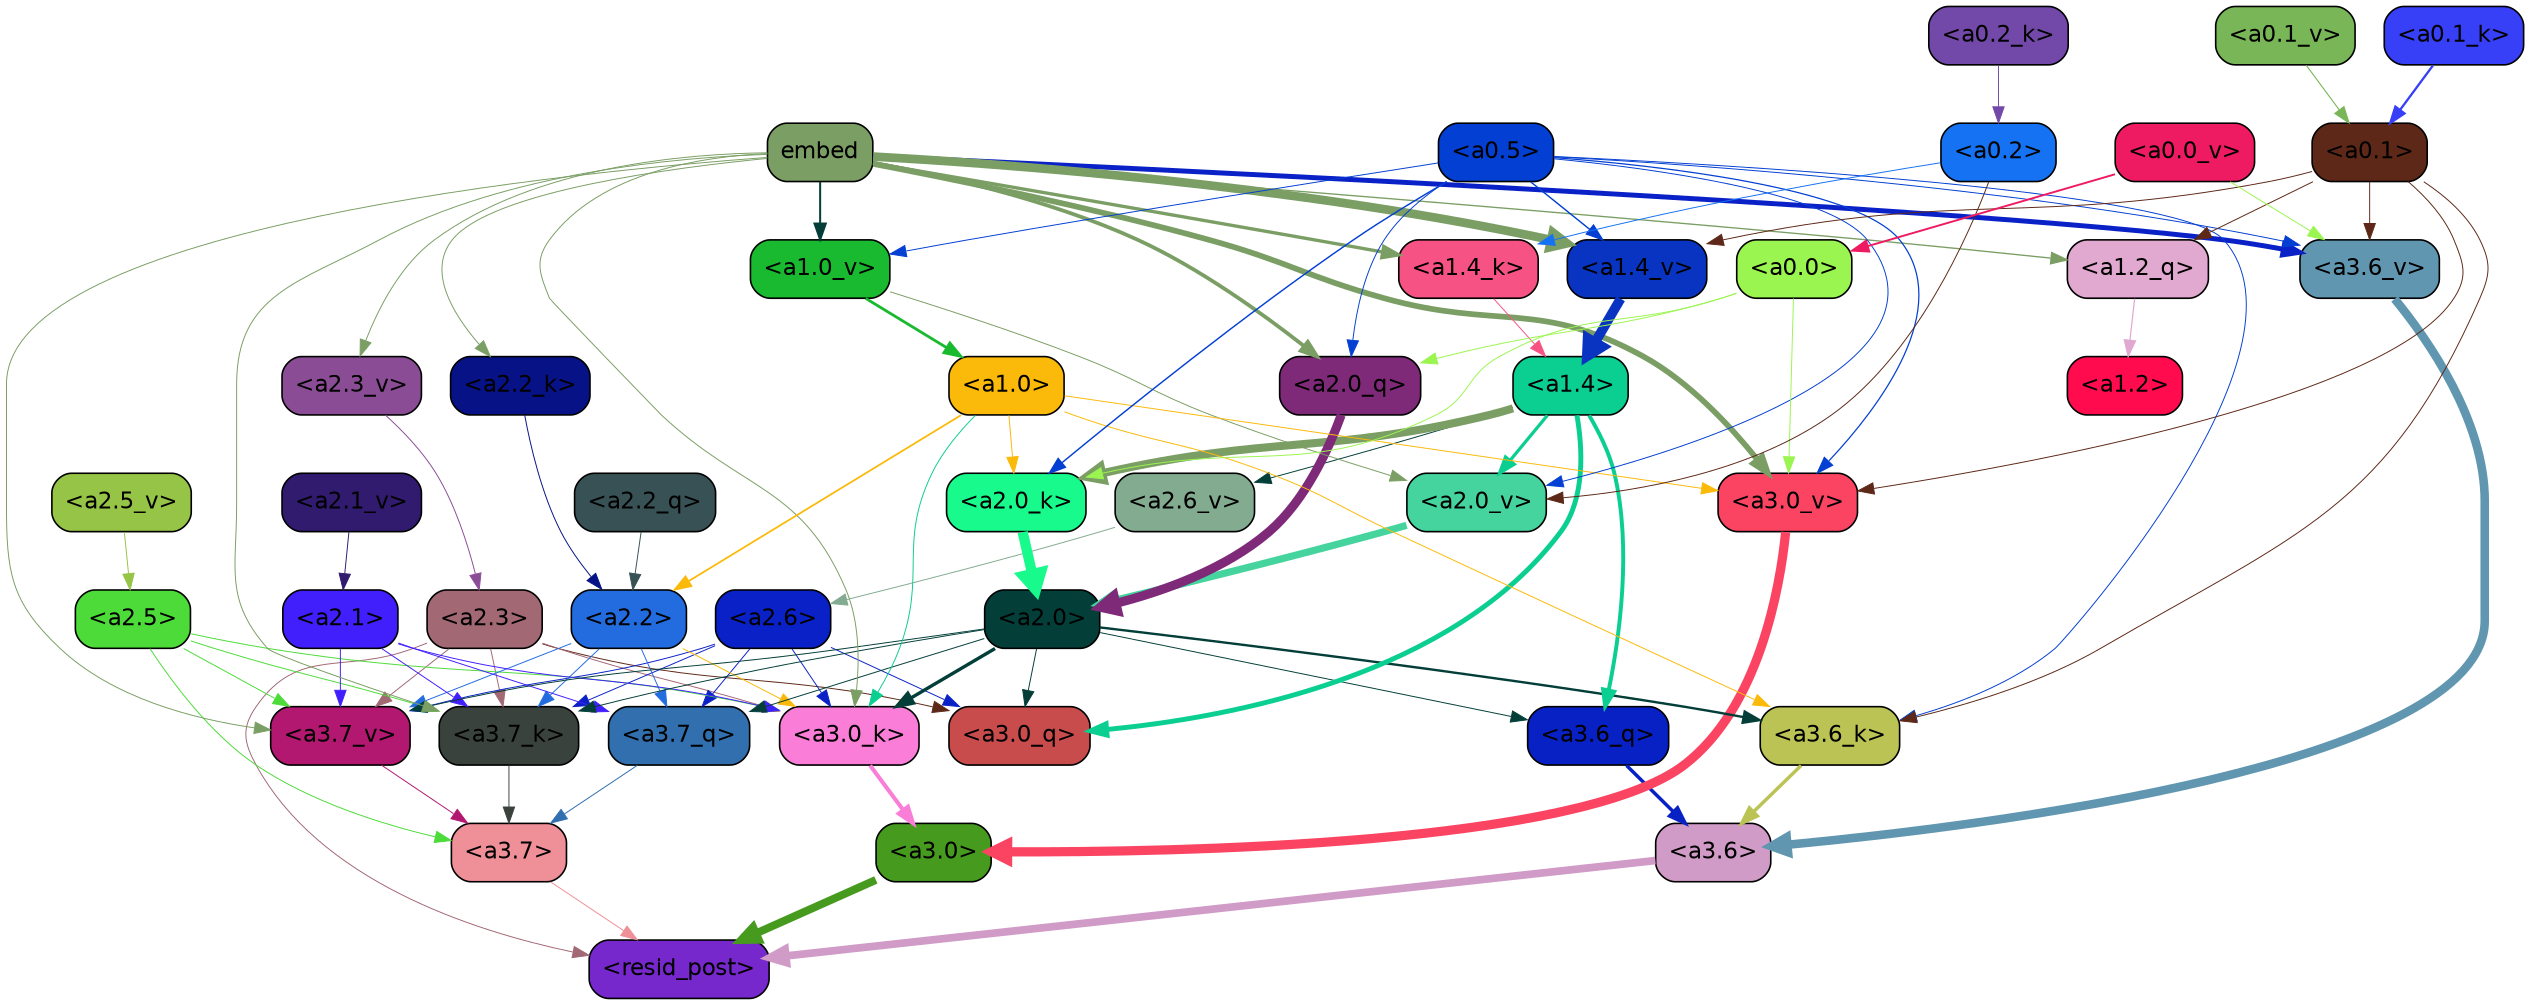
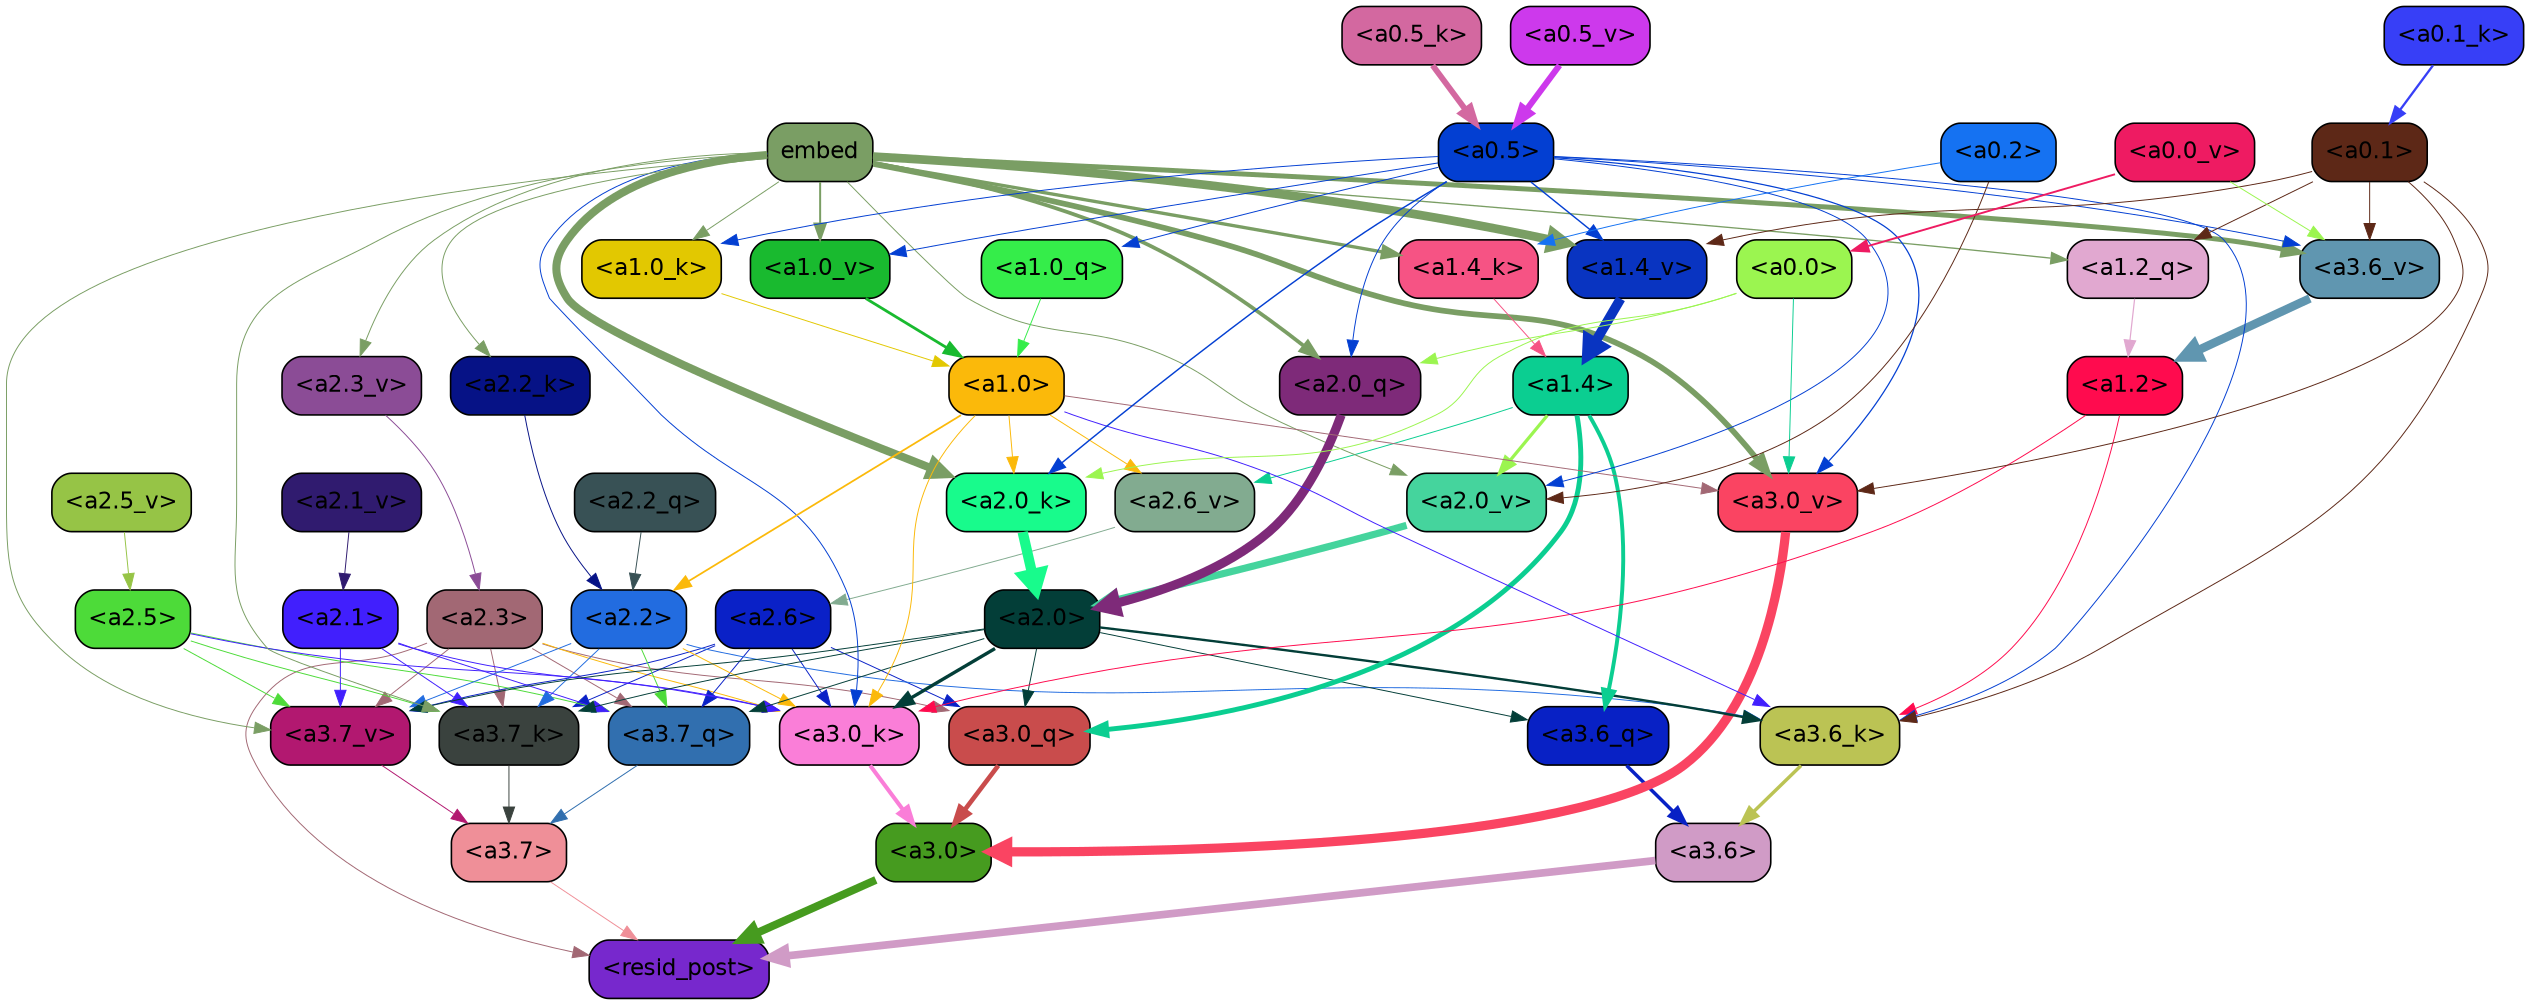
node "<a0.5_k>": added
node "<a0.5_v>": added
node "<a0.2_k>": removed
node "<a0.1_v>": removed
edge "embed" -> "<a3.6_v>": color #0a21c7 -> #7a9e64
edge "embed" -> "<a1.0_v>": color #033e38 -> #7a9e64
node "<a1.0_k>": added
node "<a1.0_q>": added
edge "embed" -> "<a3.0_k>": color #7a9e64 -> #033fd2
edge "<a0.0>" -> "<a3.0_v>": color #9bf550 -> #0bce91
edge "<a1.0_v>" -> "<a2.0_v>": now "embed" -> "<a2.0_v>"
edge "<a1.0>" -> "<a2.6_v>": added
edge "<a1.4>" -> "<a2.0_v>": color #0bce91 -> #9bf550
edge "<a1.4>" -> "<a2.0_k>": now "embed" -> "<a2.0_k>"
edge "<a1.4>" -> "<a2.6_v>": color #033e38 -> #0bce91
edge "<a1.0>" -> "<a3.0_v>": color #fbb90a -> #a26874
edge "<a1.0>" -> "<a3.6_k>": color #fbb90a -> #411ffd
edge "<a1.0>" -> "<a3.0_k>": color #0bce91 -> #fbb90a
edge "<a1.2>" -> "<a3.6_k>": added
edge "<a1.2>" -> "<a3.0_k>": added
edge "<a2.3>" -> "<a3.7_q>": added
edge "<a2.2>" -> "<a3.7_q>": color #226ce0 -> #4ddb39
edge "<a2.5>" -> "<a3.0_k>": color #4ddb39 -> #411ffd
edge "<a2.3>" -> "<a3.0_k>": color #a26874 -> #fbb90a
edge "<a2.3>" -> "<a3.0_q>": color #5d2817 -> #a26874
edge "<a2.2>" -> "<a3.6_k>": added
edge "<a3.6_v>" -> "<a3.6>": now "<a3.6_v>" -> "<a1.2>"
edge "<a2.5>" -> "<a3.7>": now "<a2.5>" -> "<a3.7_q>"
edge "<a3.0_q>" -> "<a3.0>": added
